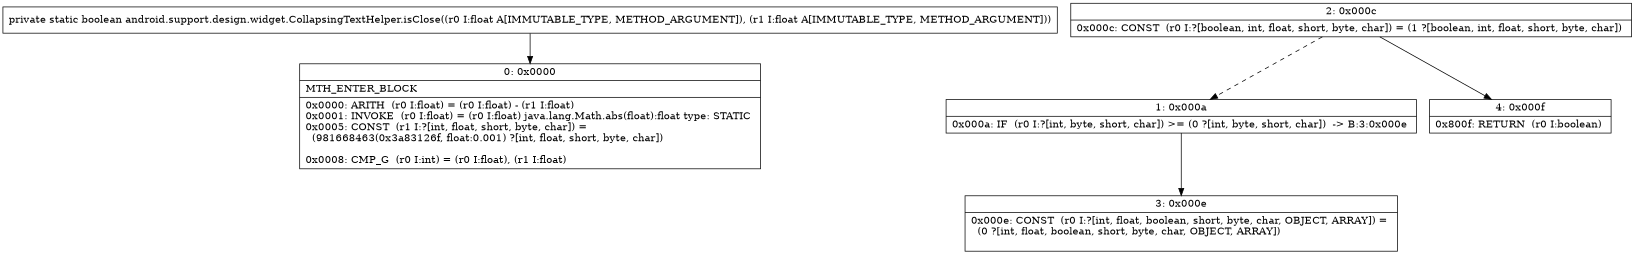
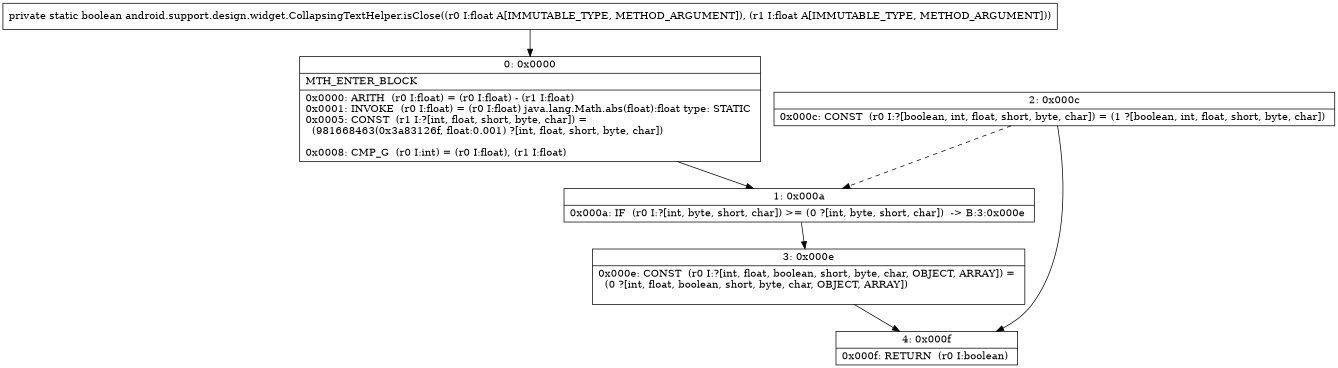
node "4: 0x000f": text "0x800f: RETURN  (r0 I:boolean)" -> "0x000f: RETURN  (r0 I:boolean)"
edge "0: 0x0000" -> "1: 0x000a": added
edge "3: 0x000e" -> "4: 0x000f": added
